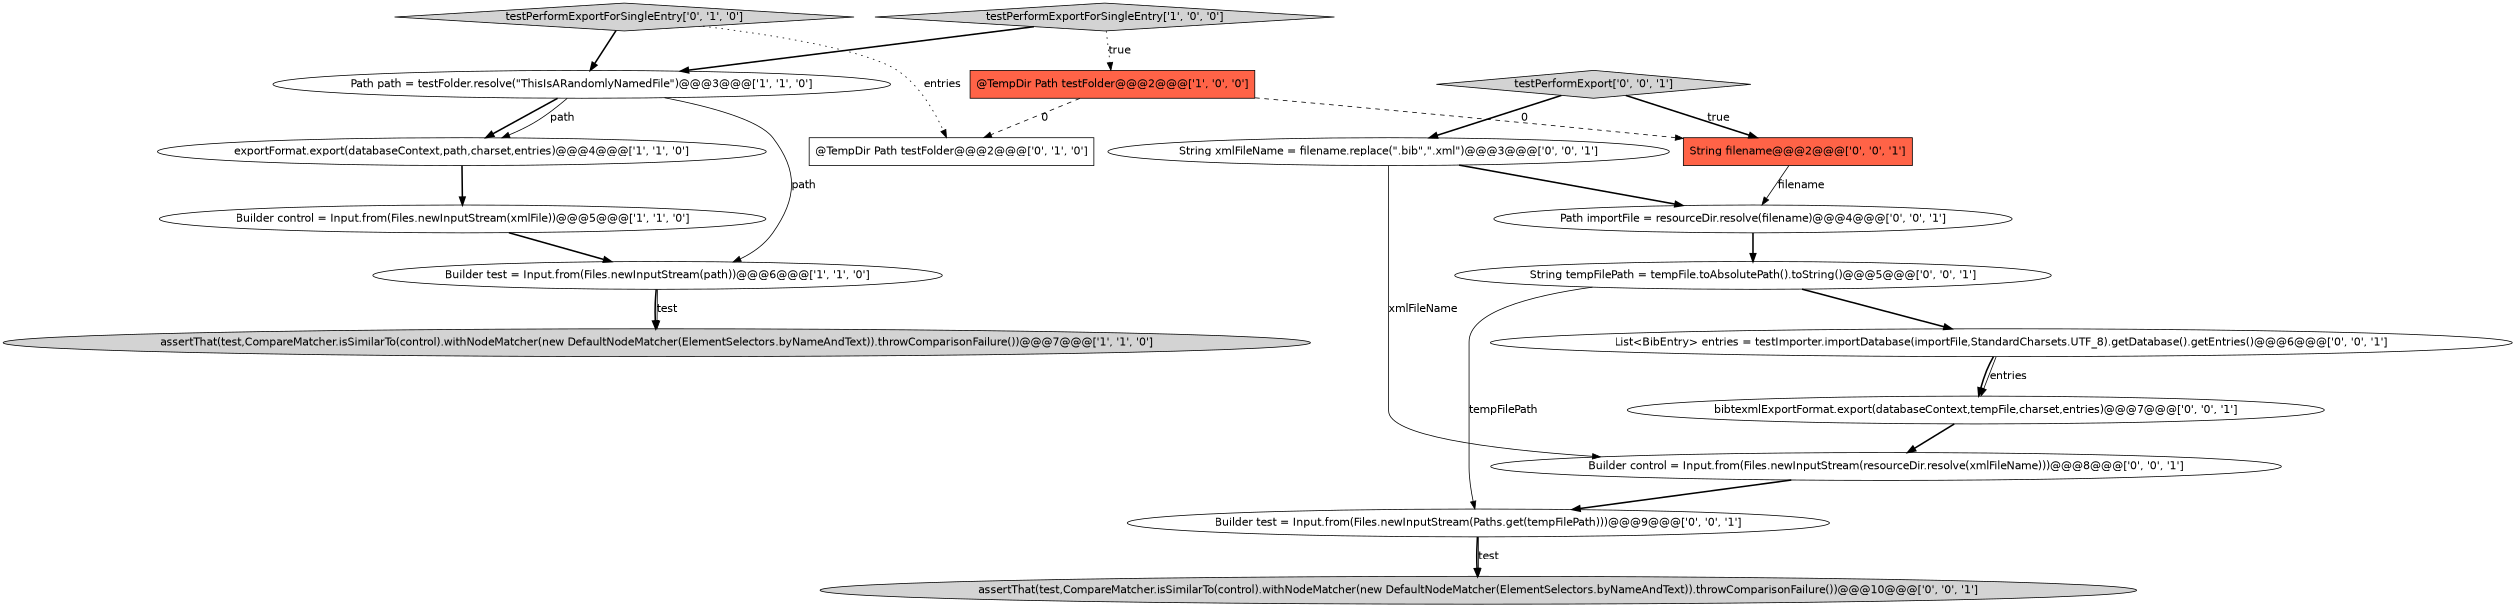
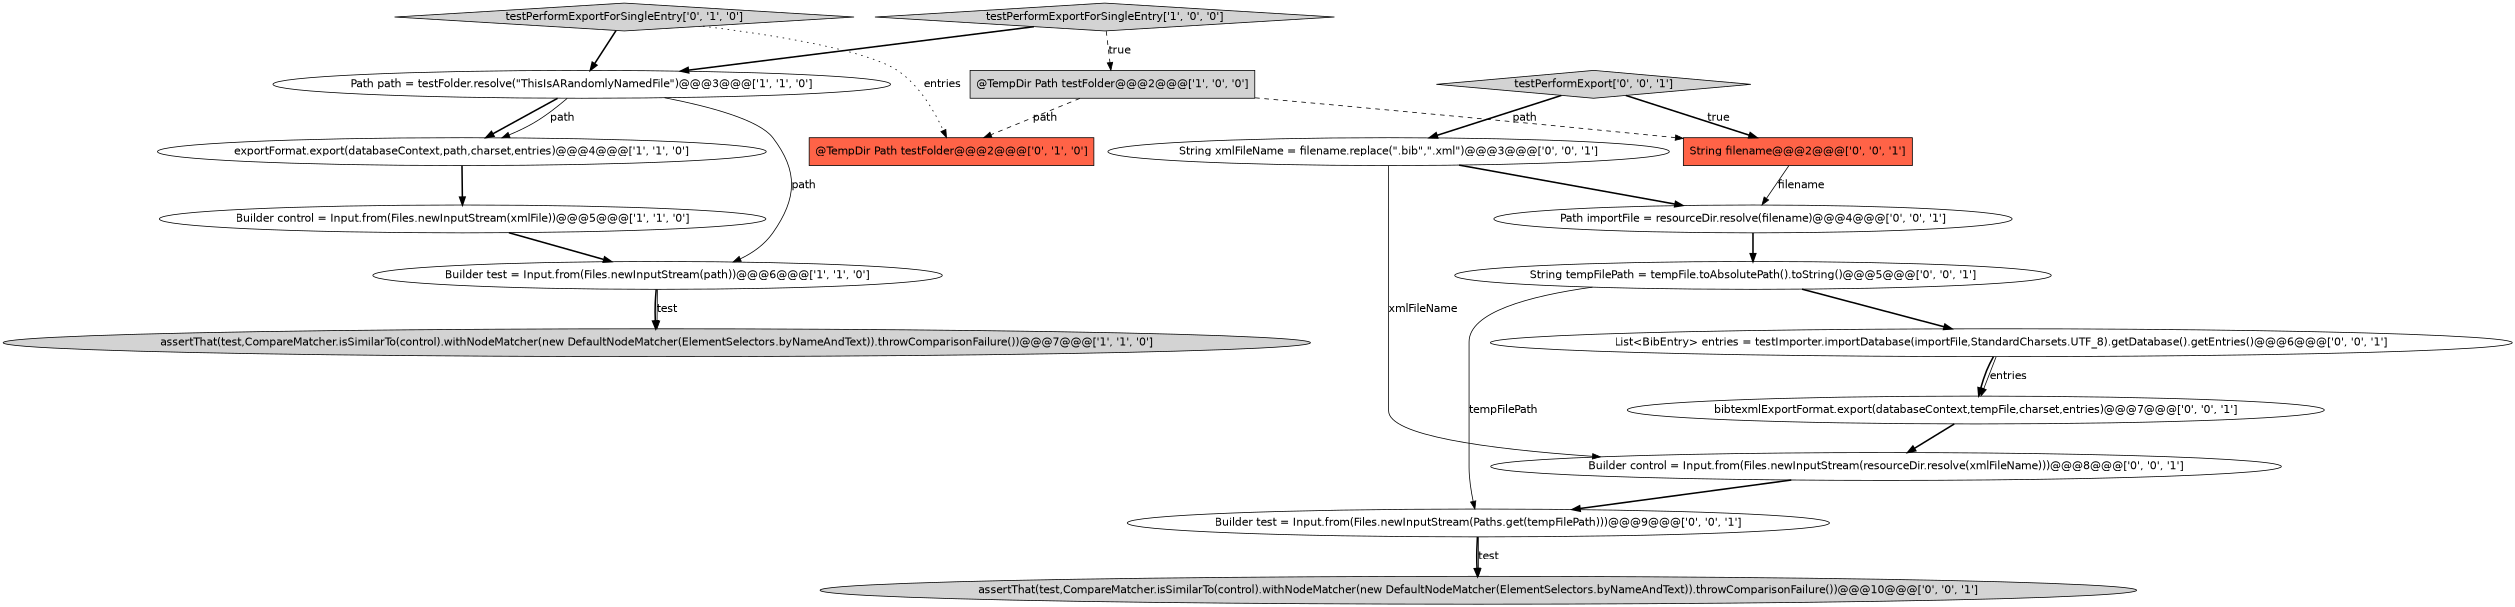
edge "testPerformExportForSingleEntry['1', '0', '0']" -> "@TempDir Path testFolder@@@2@@@['1', '0', '0']": style dotted -> dashed
node "@TempDir Path testFolder@@@2@@@['1', '0', '0']": fillcolor tomato -> lightgray
edge "@TempDir Path testFolder@@@2@@@['1', '0', '0']" -> "@TempDir Path testFolder@@@2@@@['0', '1', '0']": label "0" -> "path"
edge "@TempDir Path testFolder@@@2@@@['1', '0', '0']" -> "String filename@@@2@@@['0', '0', '1']": label "0" -> "path"
node "@TempDir Path testFolder@@@2@@@['0', '1', '0']": fillcolor white -> tomato
